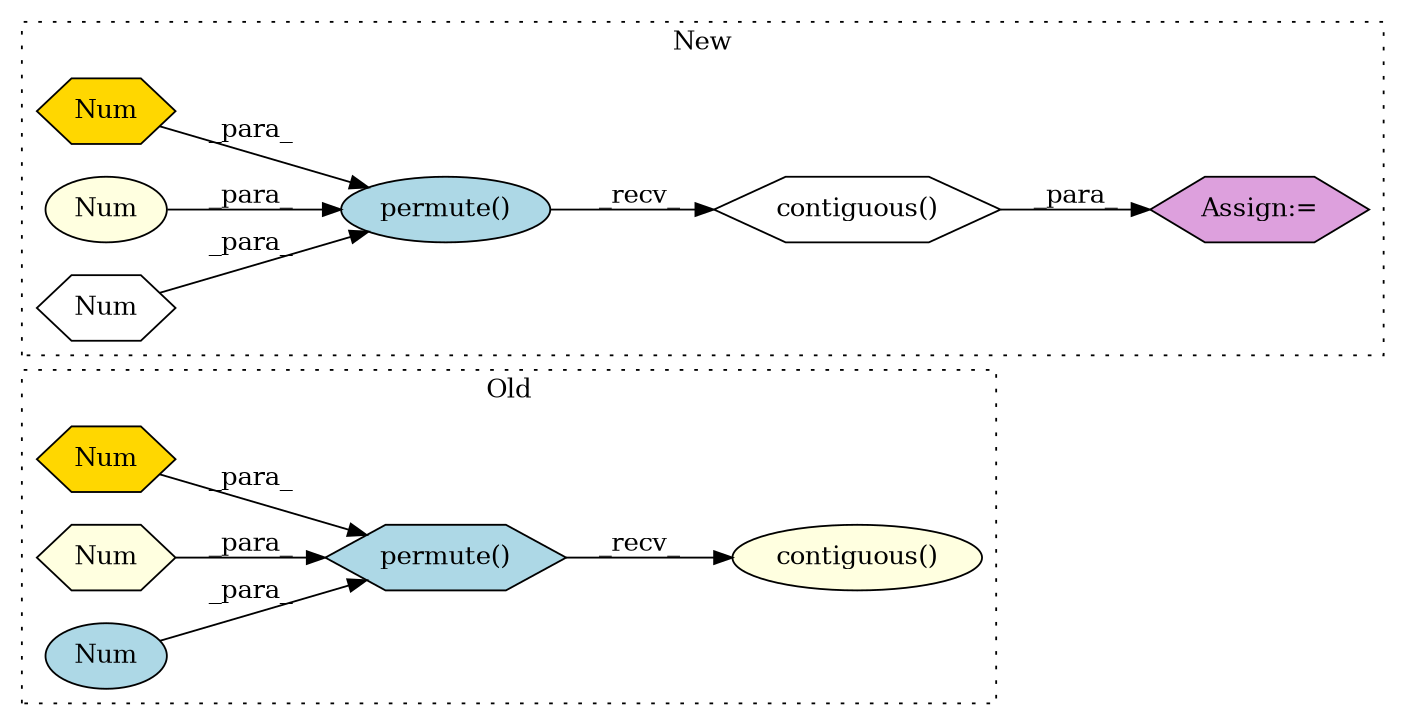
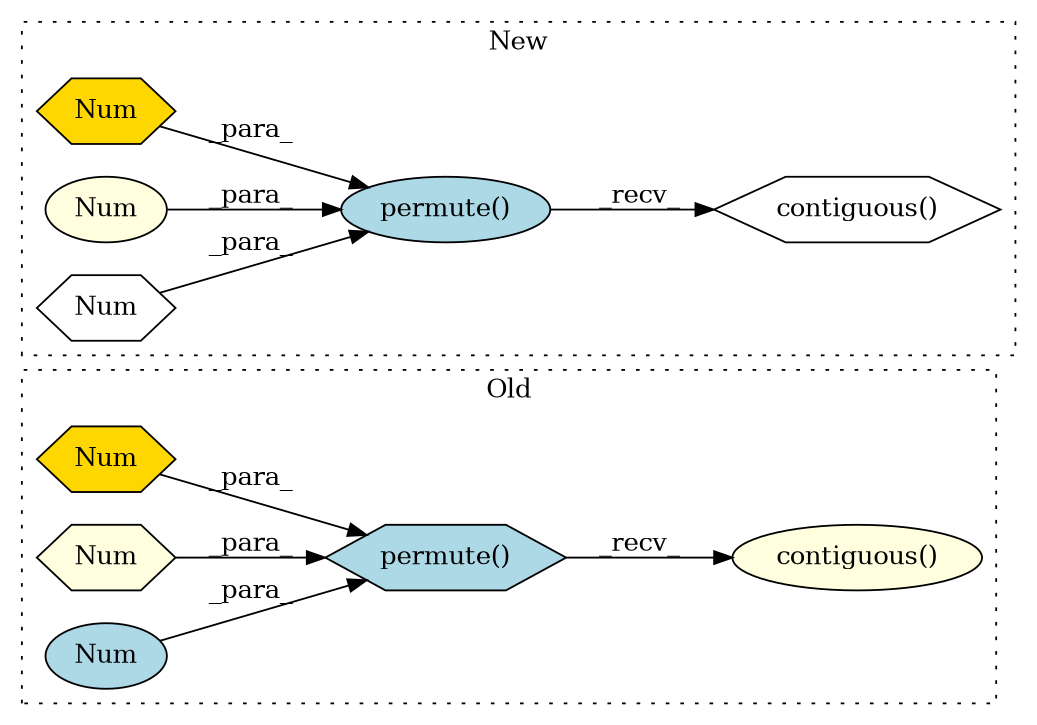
node "Assign:=": removed
